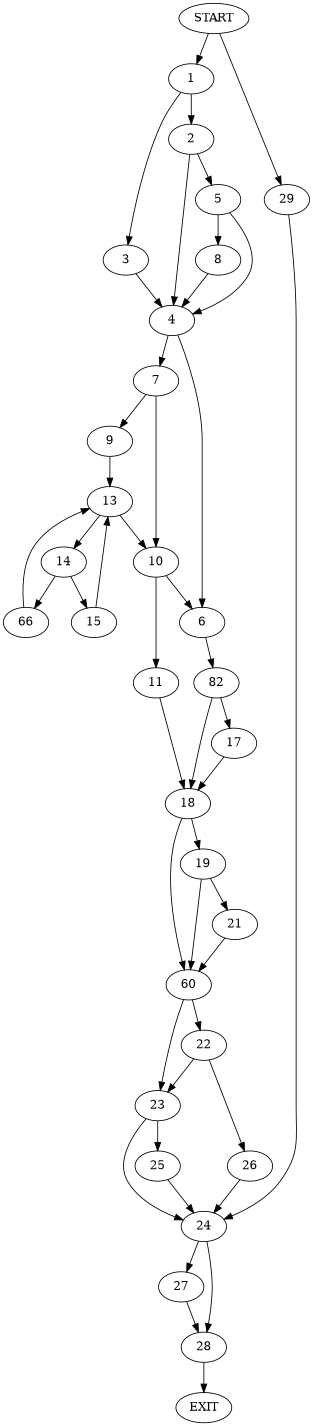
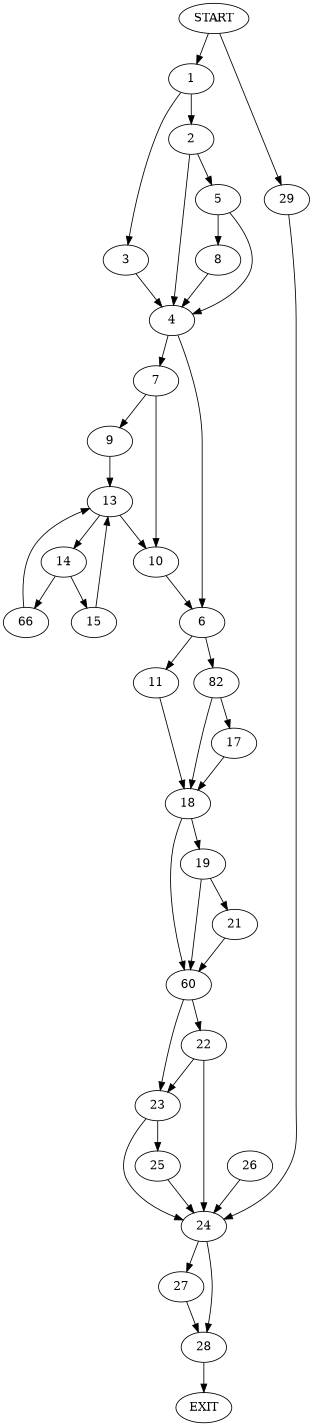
edge "10" -> "11": now "6" -> "11"
edge "22" -> "26": now "22" -> "24"
